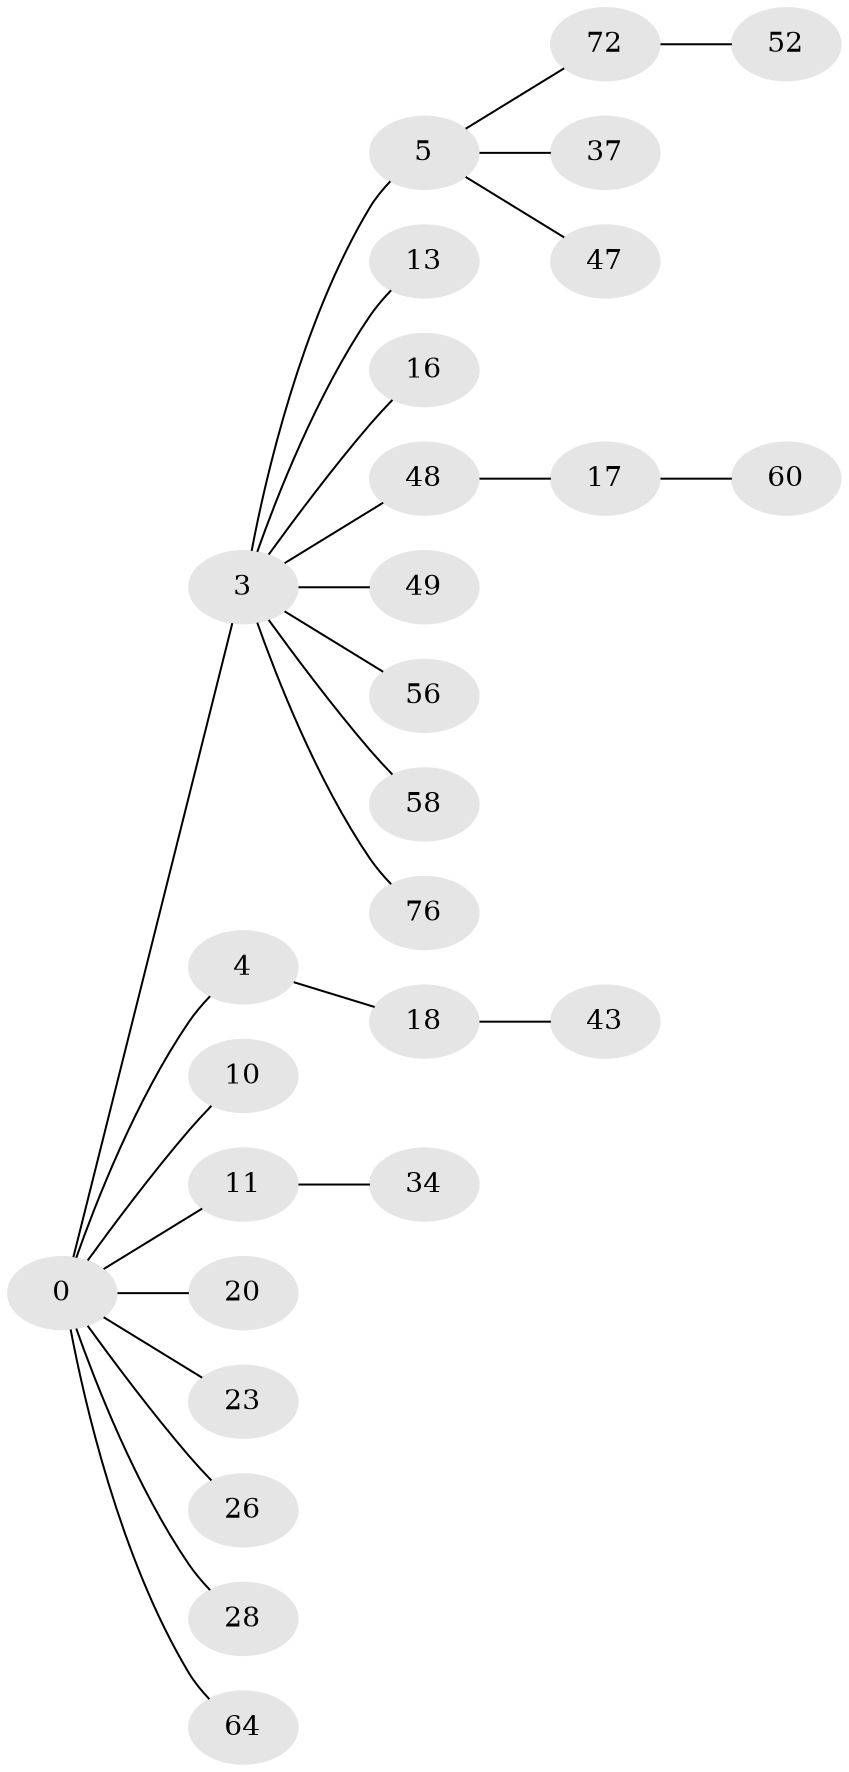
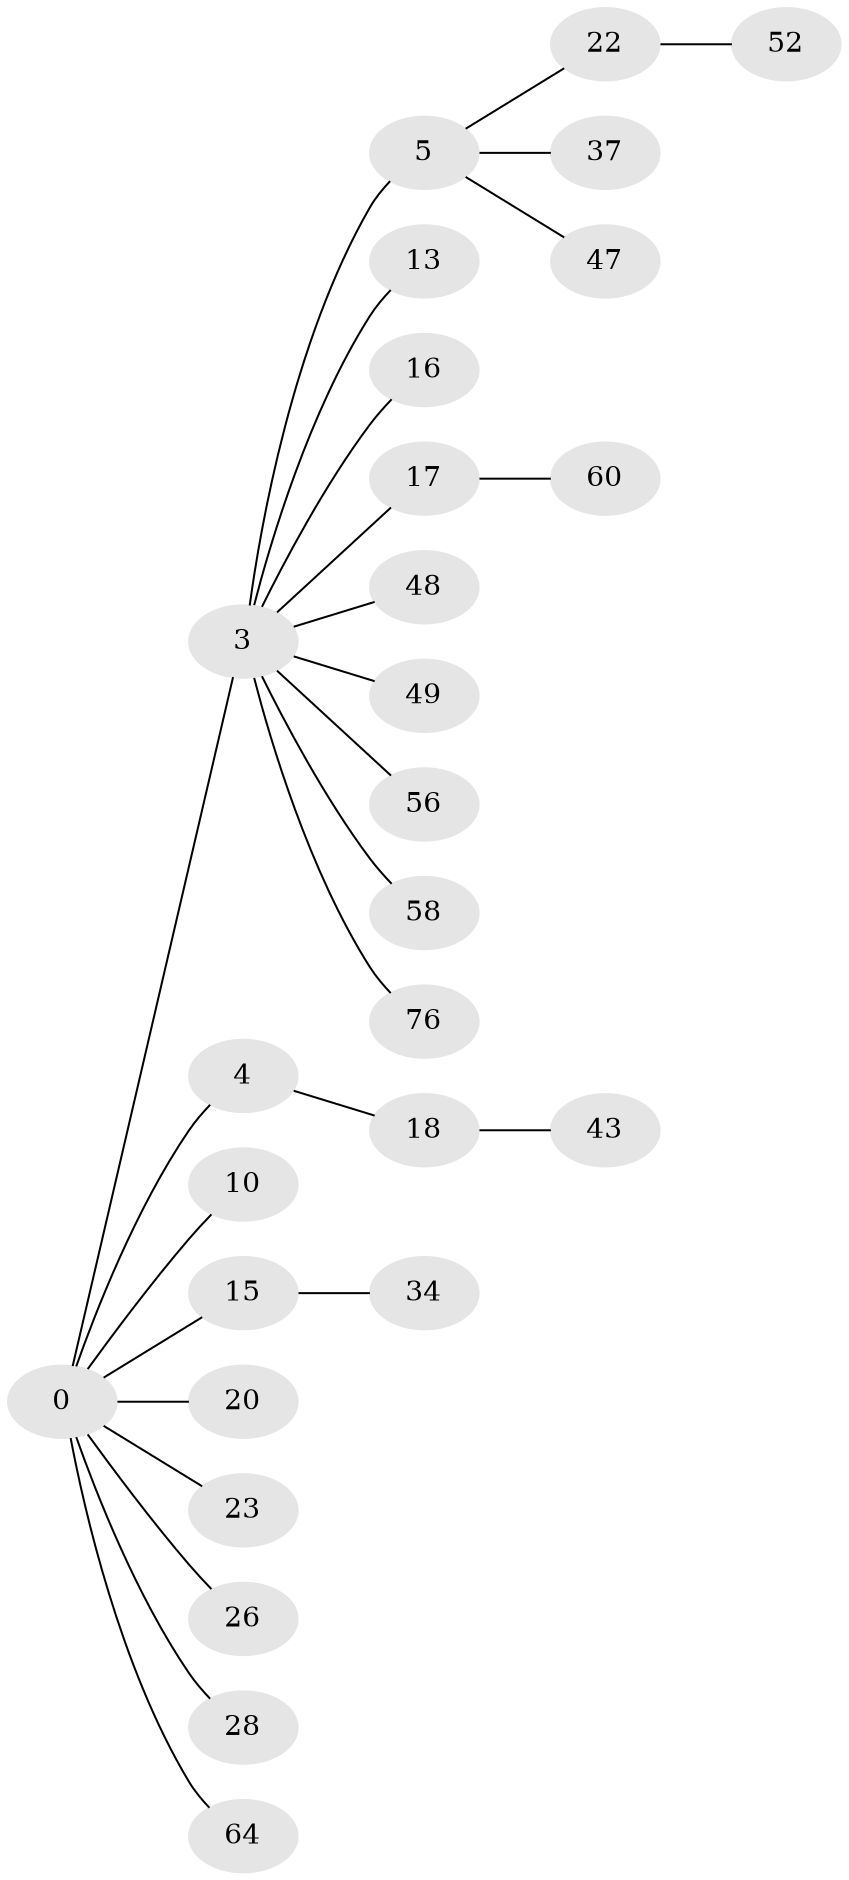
node "72": label "72" -> "22"
edge "48" -- "17": now "3" -- "17"
node "11": label "11" -> "15"
